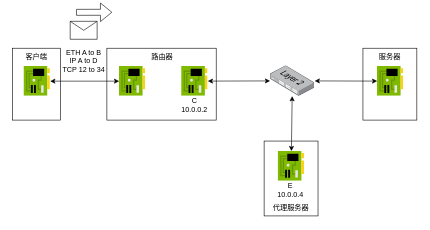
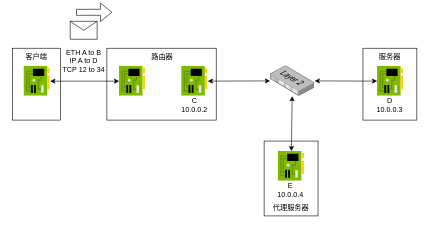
node "D 10.0.0.3": added
